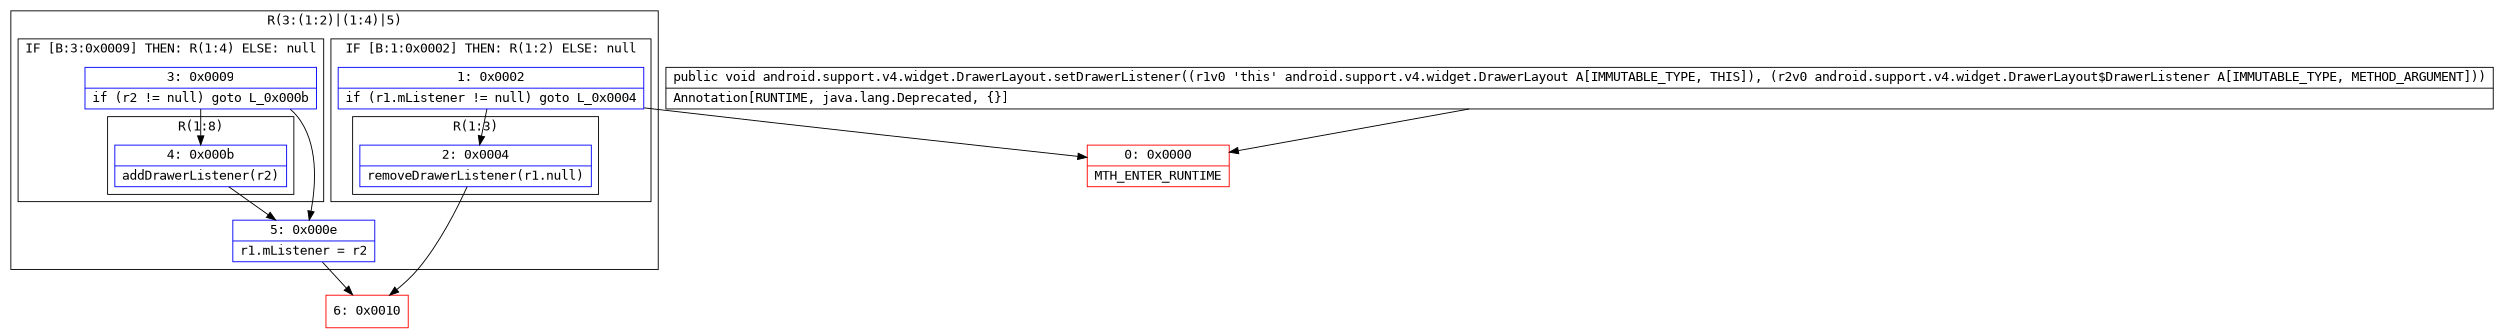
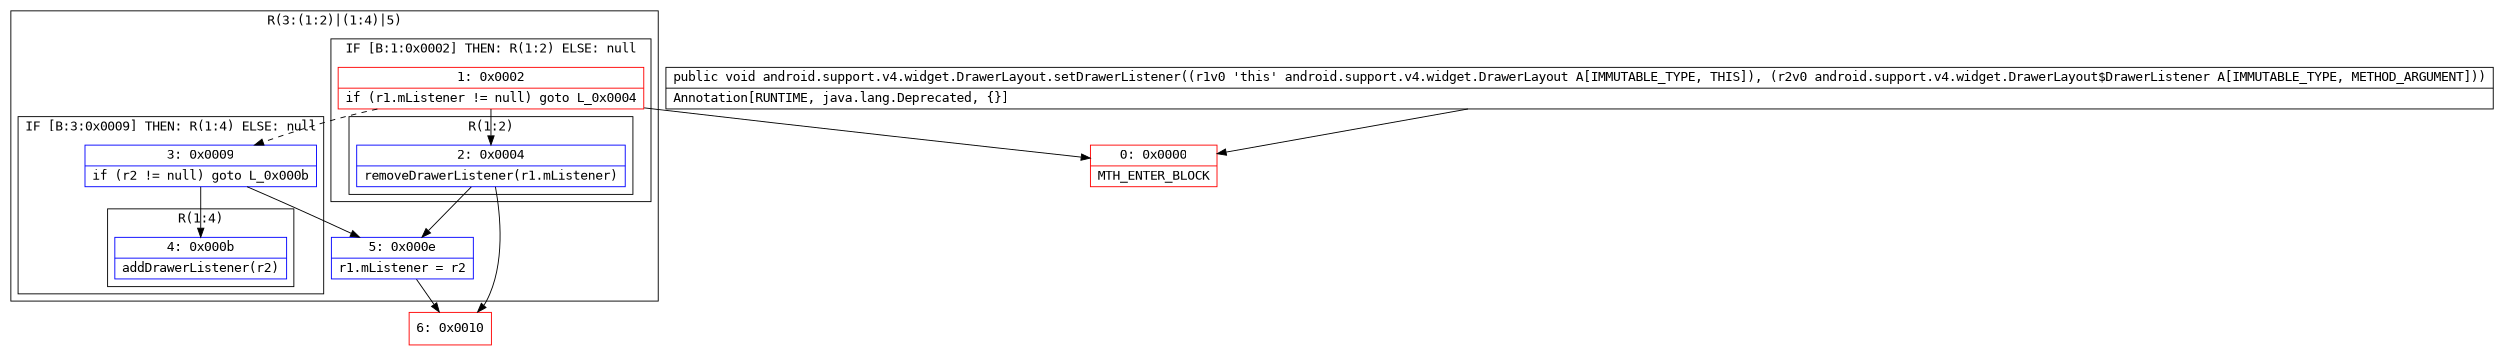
node "1: 0x0002": color blue -> red
edge "1: 0x0002" -> "3: 0x0009": added
cluster "R(1:8)": label "R(1:8)" -> "R(1:4)"
cluster "R(1:3)": label "R(1:3)" -> "R(1:2)"
node "2: 0x0004": text "removeDrawerListener(r1.null)" -> "removeDrawerListener(r1.mListener)"
node "0: 0x0000": text "MTH_ENTER_RUNTIME" -> "MTH_ENTER_BLOCK"
edge "4: 0x000b" -> "5: 0x000e": now "2: 0x0004" -> "5: 0x000e"
